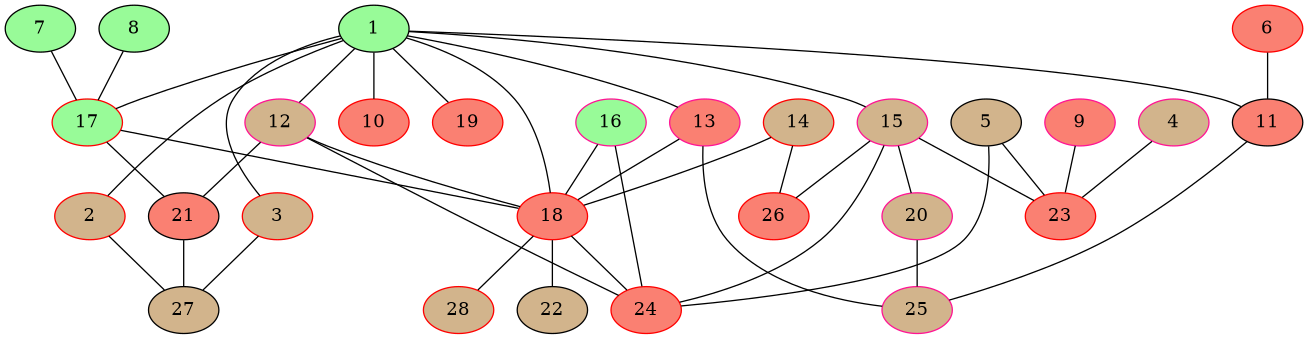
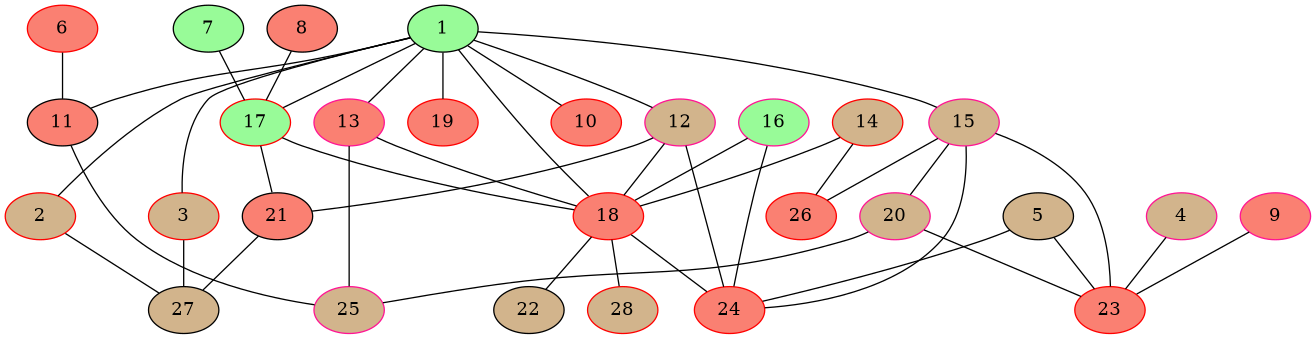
node "8": fillcolor palegreen -> salmon
edge "20" -- "23": added
